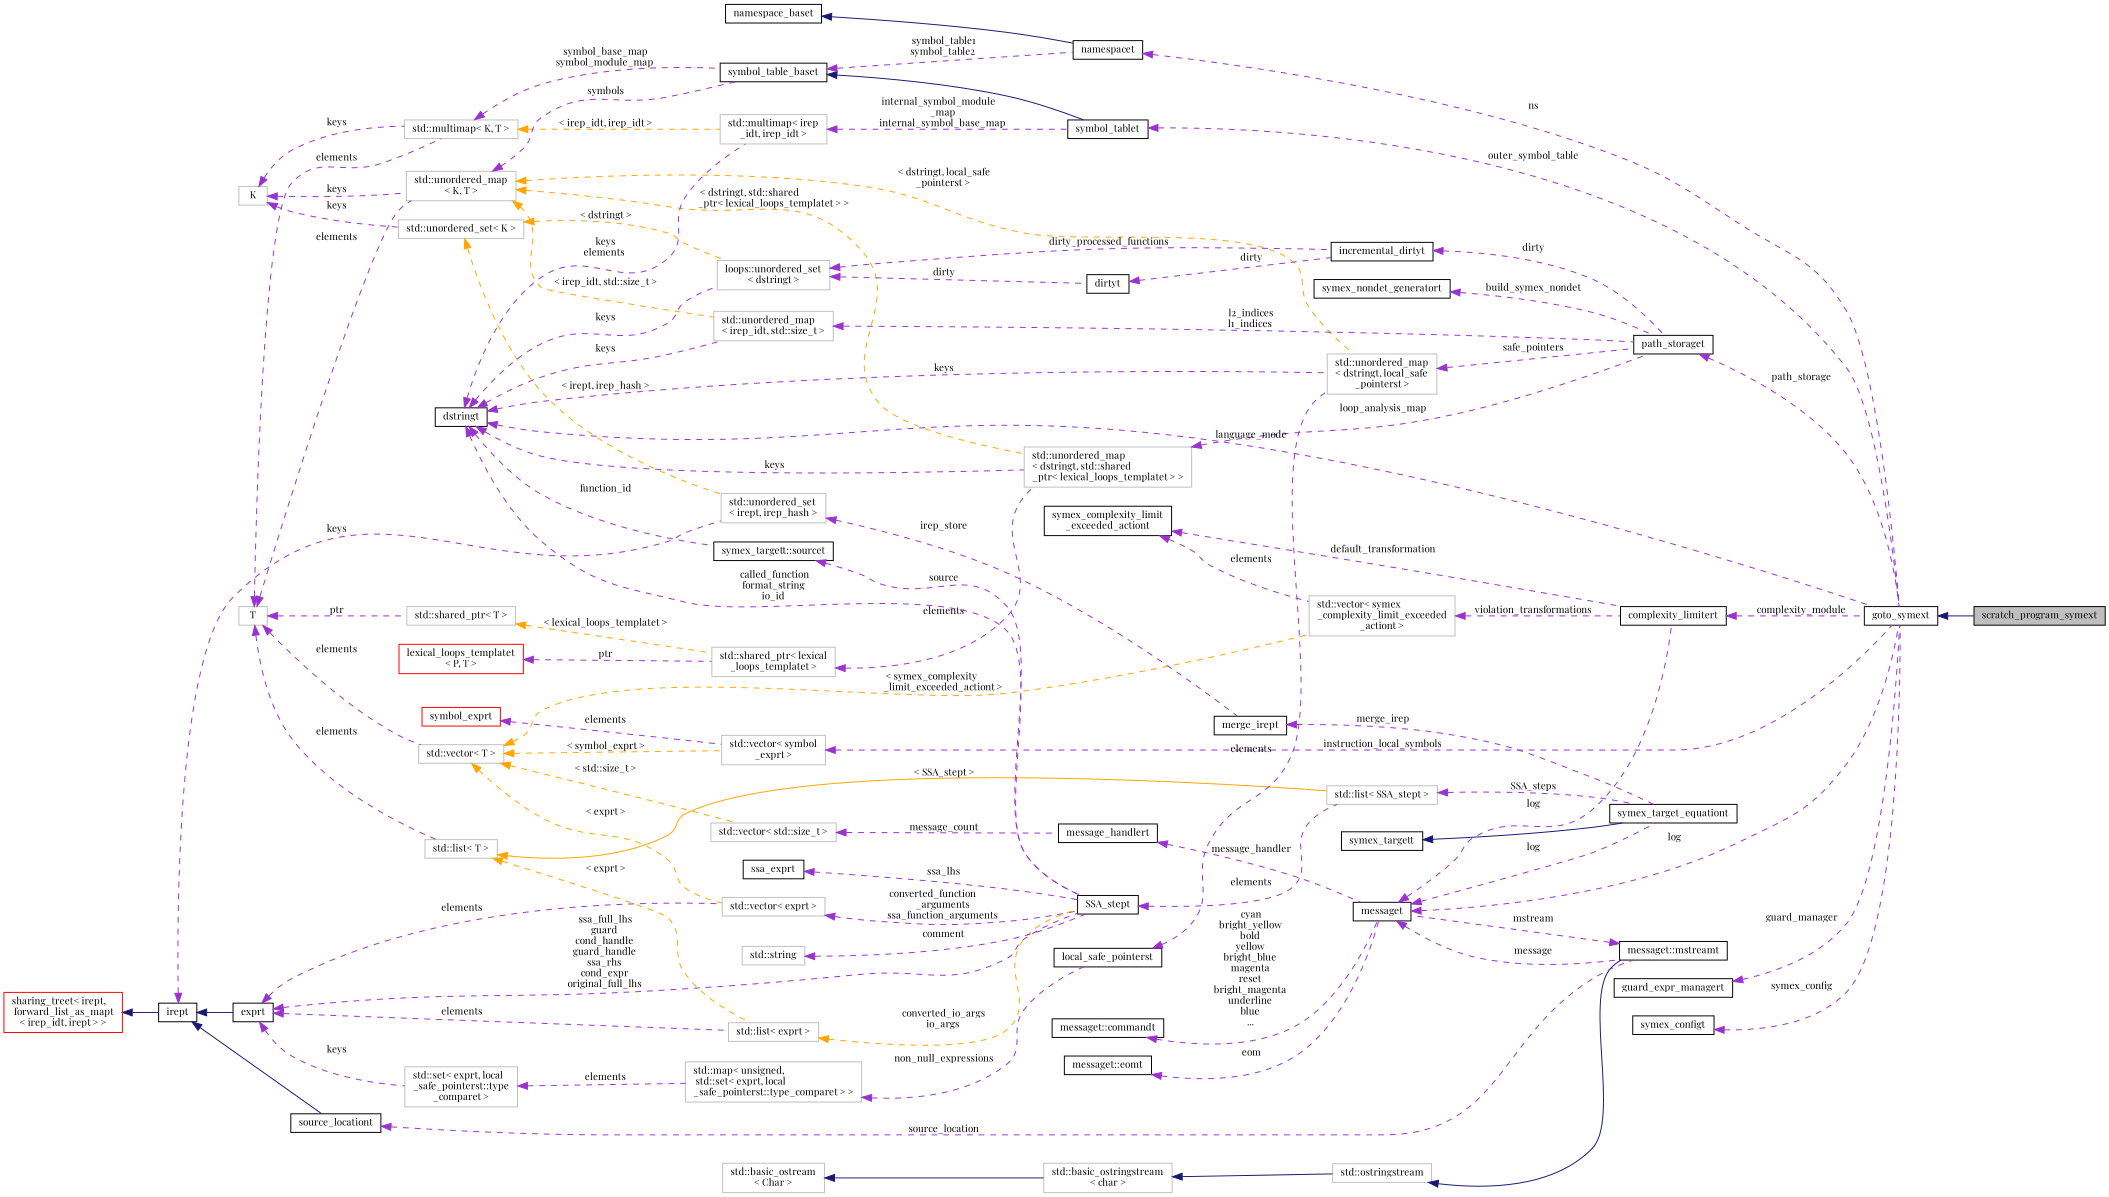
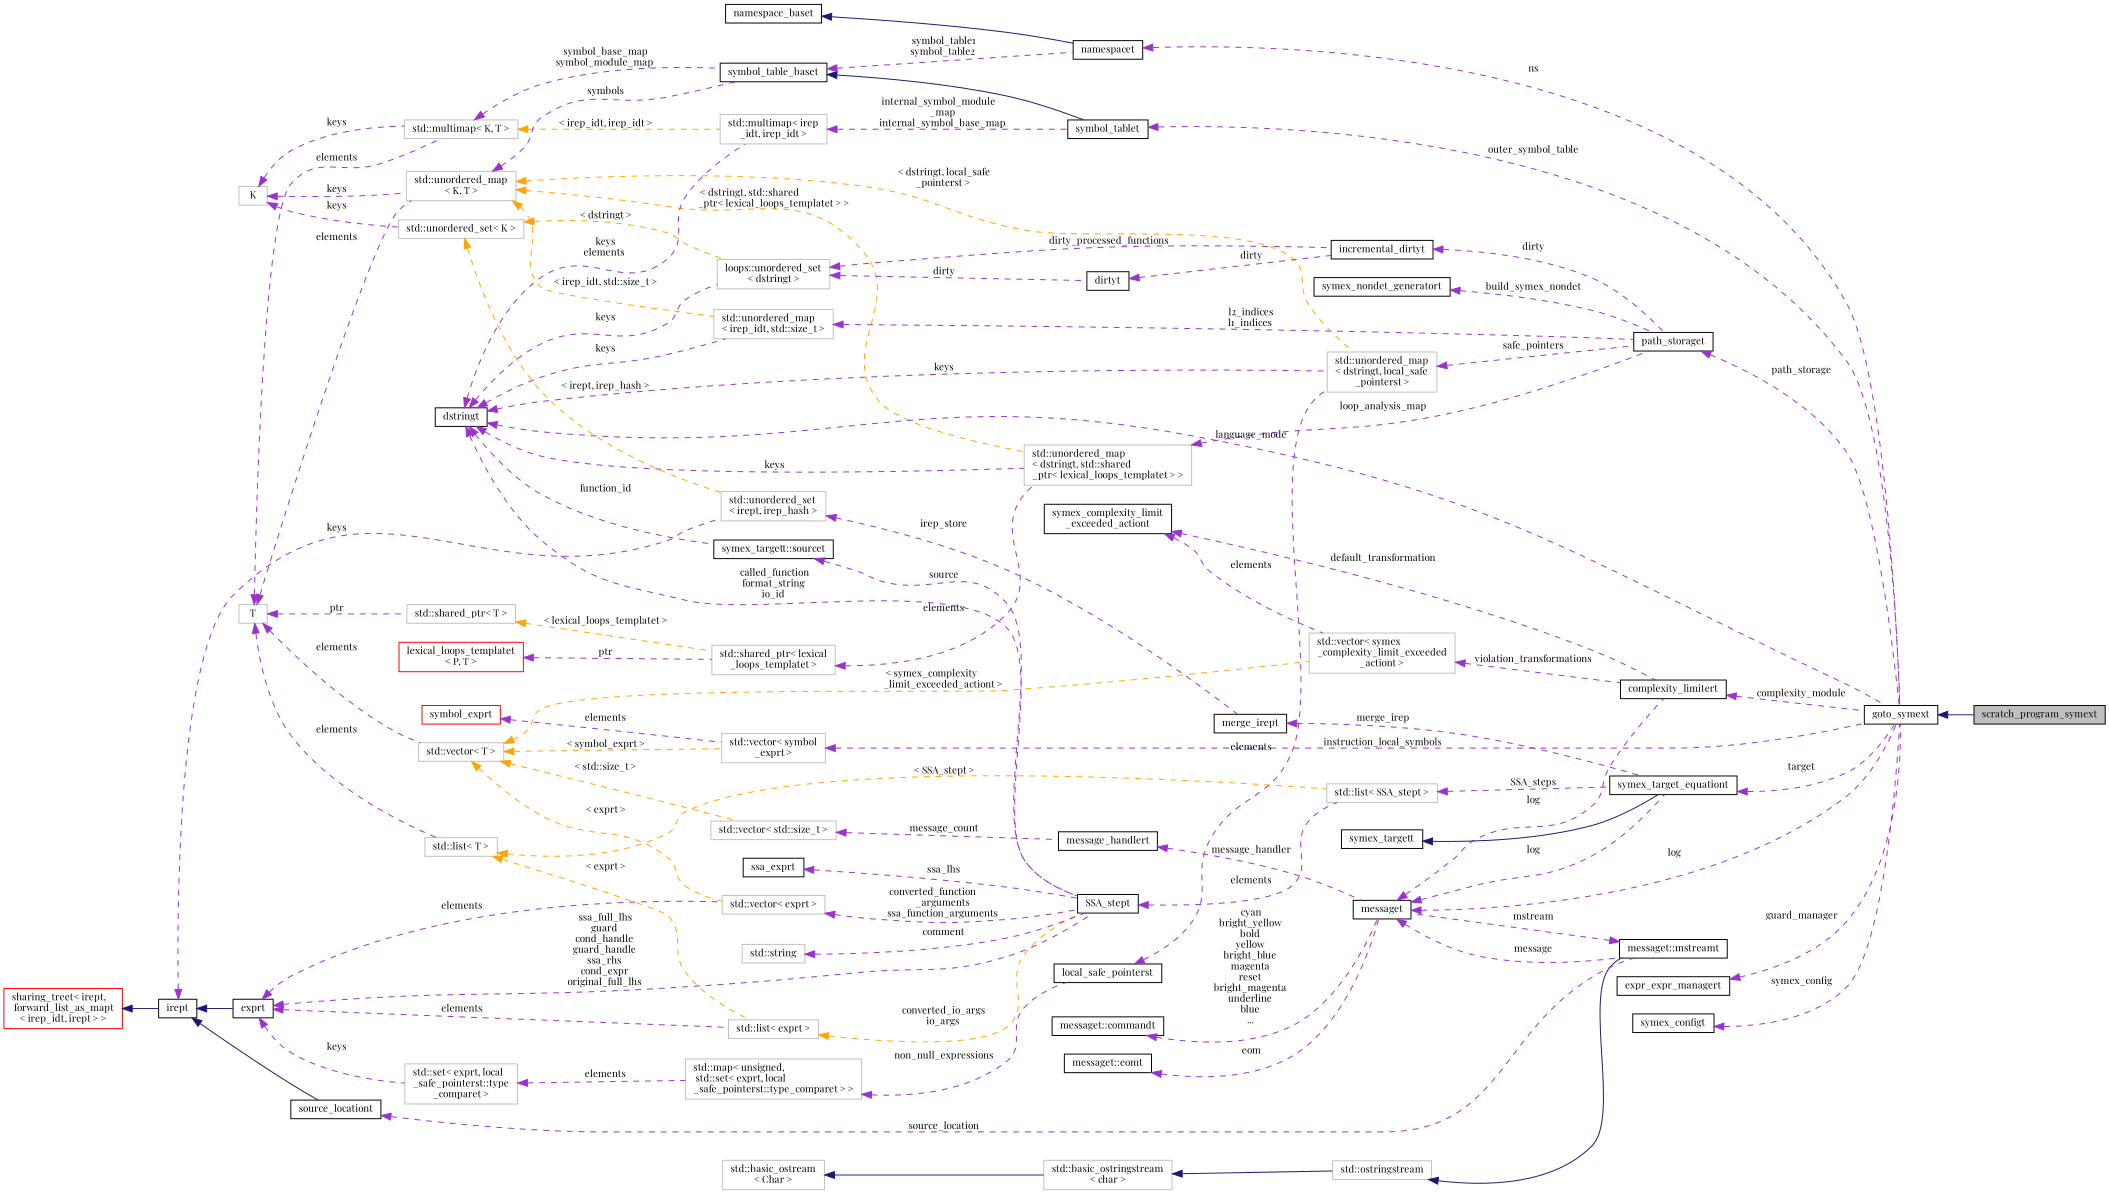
edge "std::list< SSA_stept >" -> "std::list< T >": style solid -> dashed
edge "goto_symext" -> "symex_target_equationt": added, label "target"
node "guard_expr_managert": label "guard_expr_managert" -> "expr_expr_managert"
